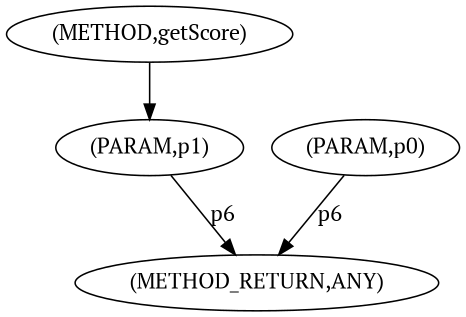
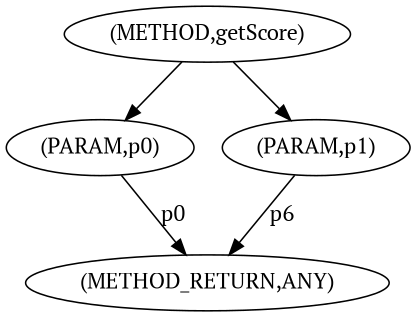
edge "(METHOD,getScore)" -> "(PARAM,p0)": added
edge "(PARAM,p0)" -> "(METHOD_RETURN,ANY)": label "p6" -> "p0"
